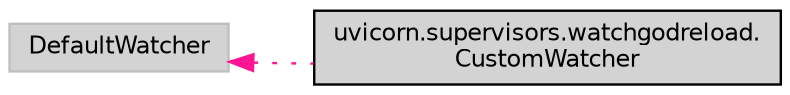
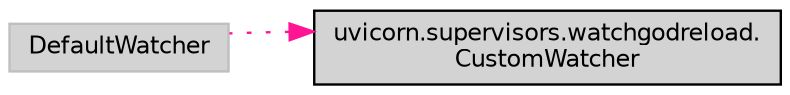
edge "uvicorn.supervisors.watchgodreload. CustomWatcher" -> "DefaultWatcher": reversed
